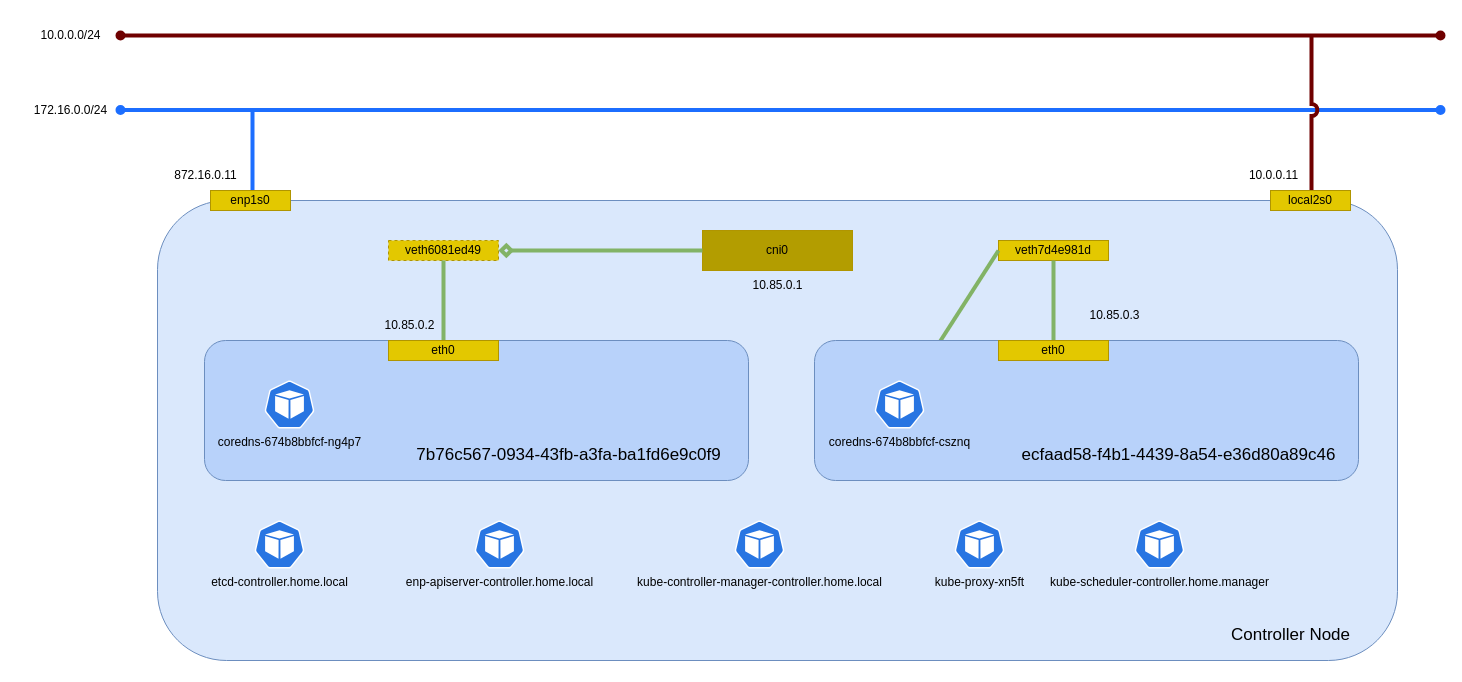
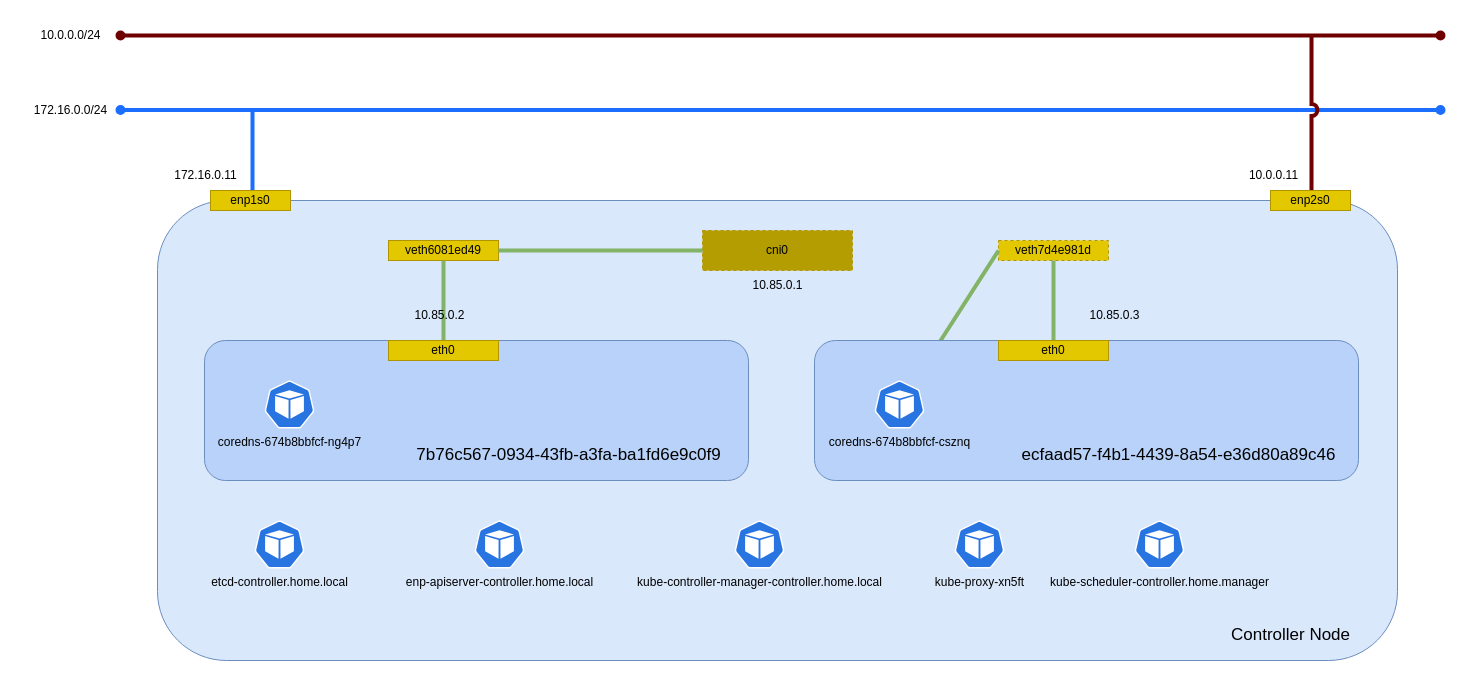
node "872.16.0.11": label "872.16.0.11" -> "172.16.0.11"
node "local2s0": label "local2s0" -> "enp2s0"
node "veth6081ed49": style dashed -> solid
edge "cni0" -> "veth6081ed49": arrowhead diamond -> none
node "cni0": style solid -> dashed
node "veth7d4e981d": style solid -> dashed
node "10.85.0.2": moved (410, 326) -> (440, 316)
node "ecfaad58-f4b1-4439-8a54-e36d80a89c46": label "ecfaad58-f4b1-4439-8a54-e36d80a89c46" -> "ecfaad57-f4b1-4439-8a54-e36d80a89c46"
